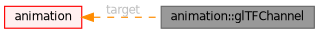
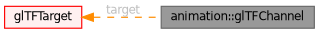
node "animation": label "animation" -> "glTFTarget"
